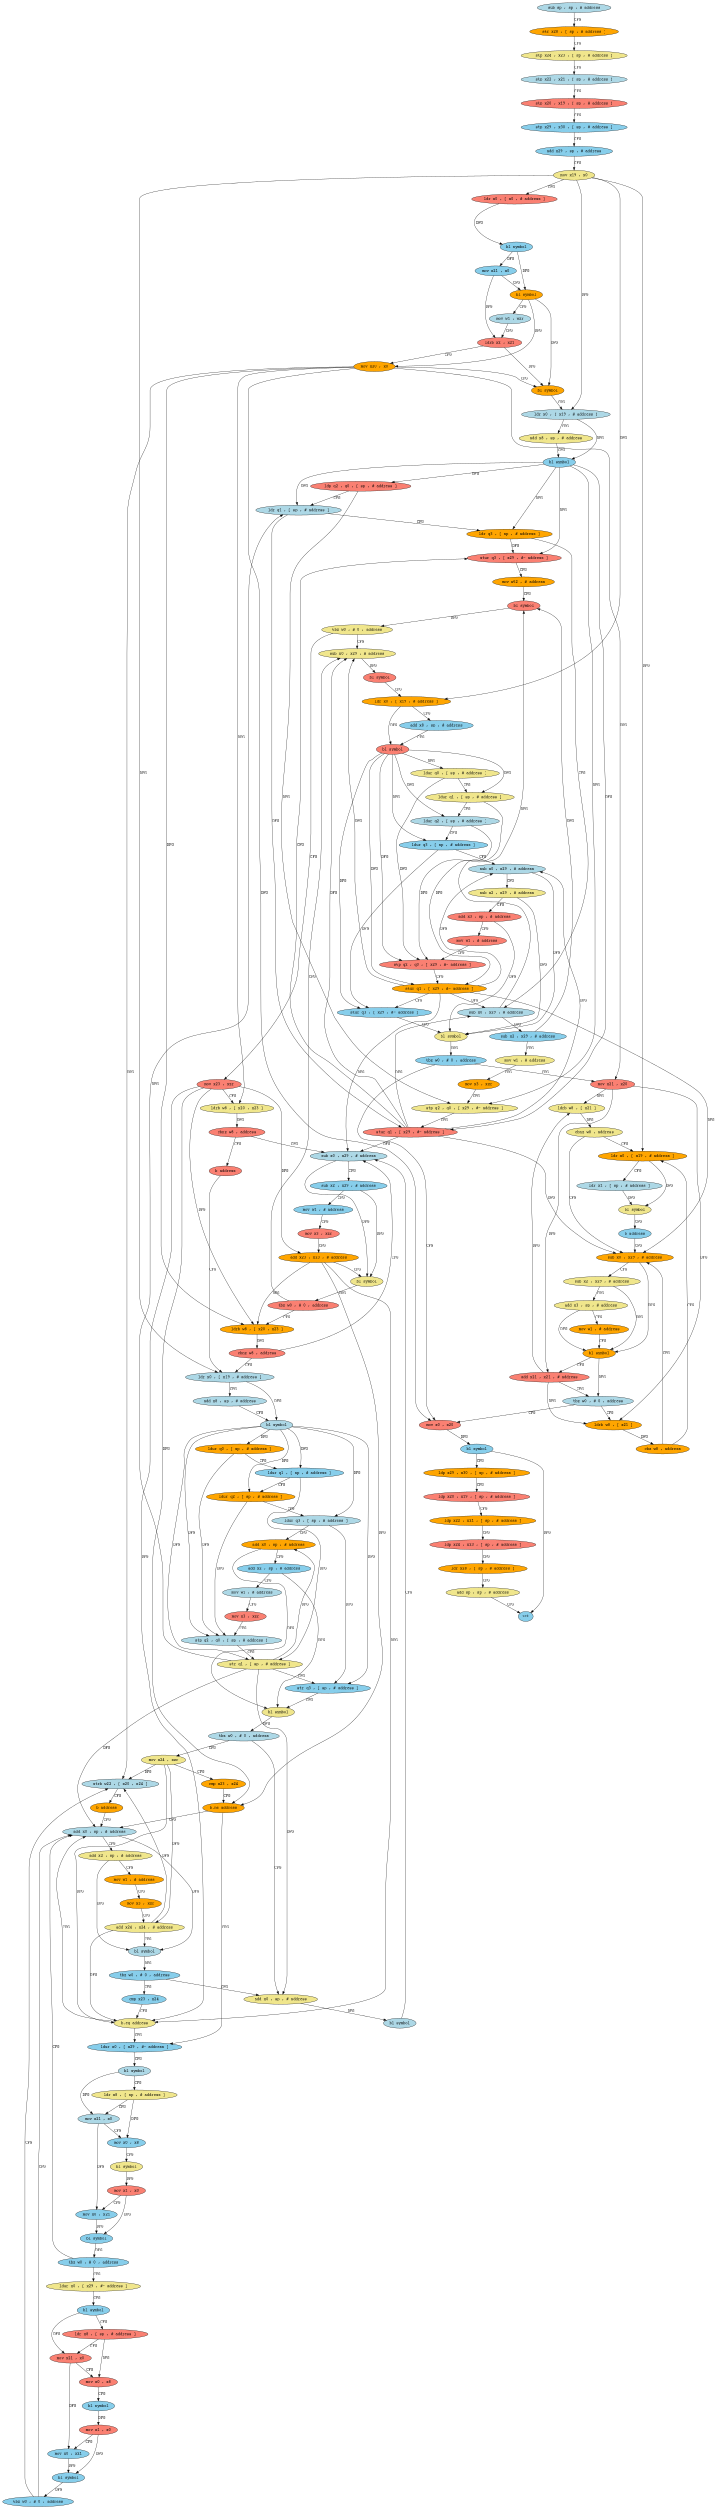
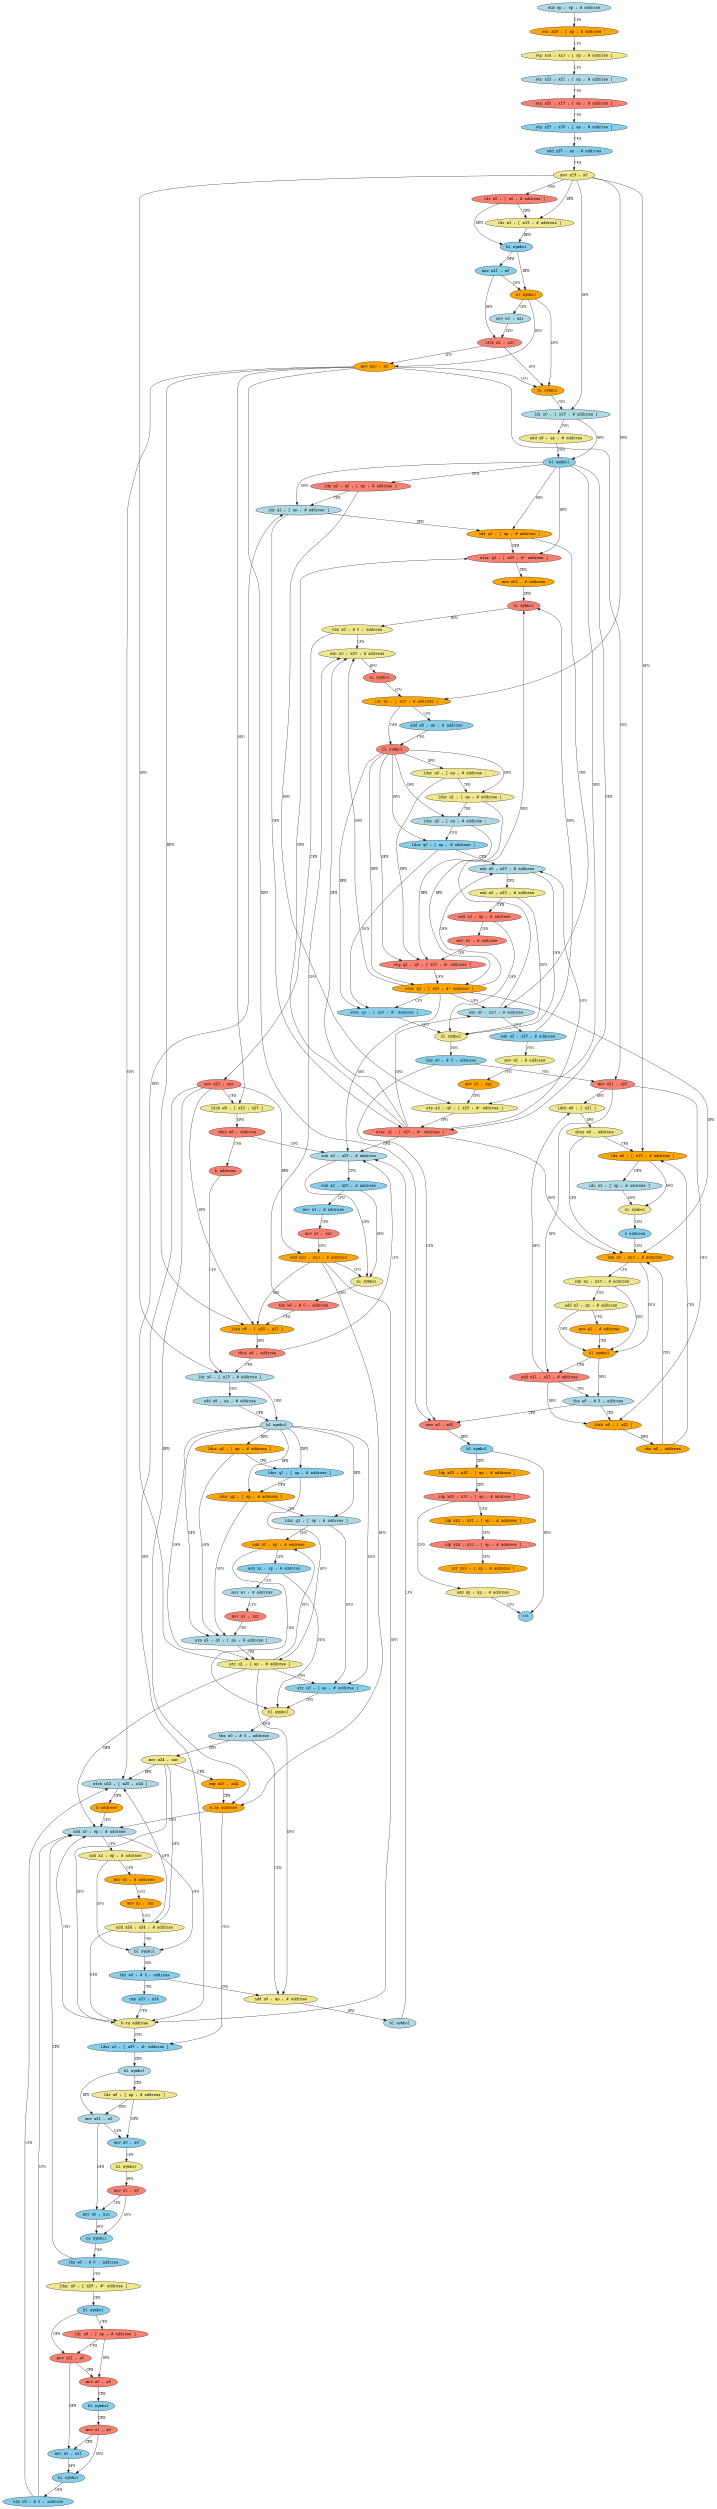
node "ldr w1 , [ x19 , # address ]": added
edge "ldr x28 , [ sp , # address ]" -> "add sp , sp , # address": now "ldp x20 , x19 , [ sp , # address ]" -> "add sp , sp , # address"
